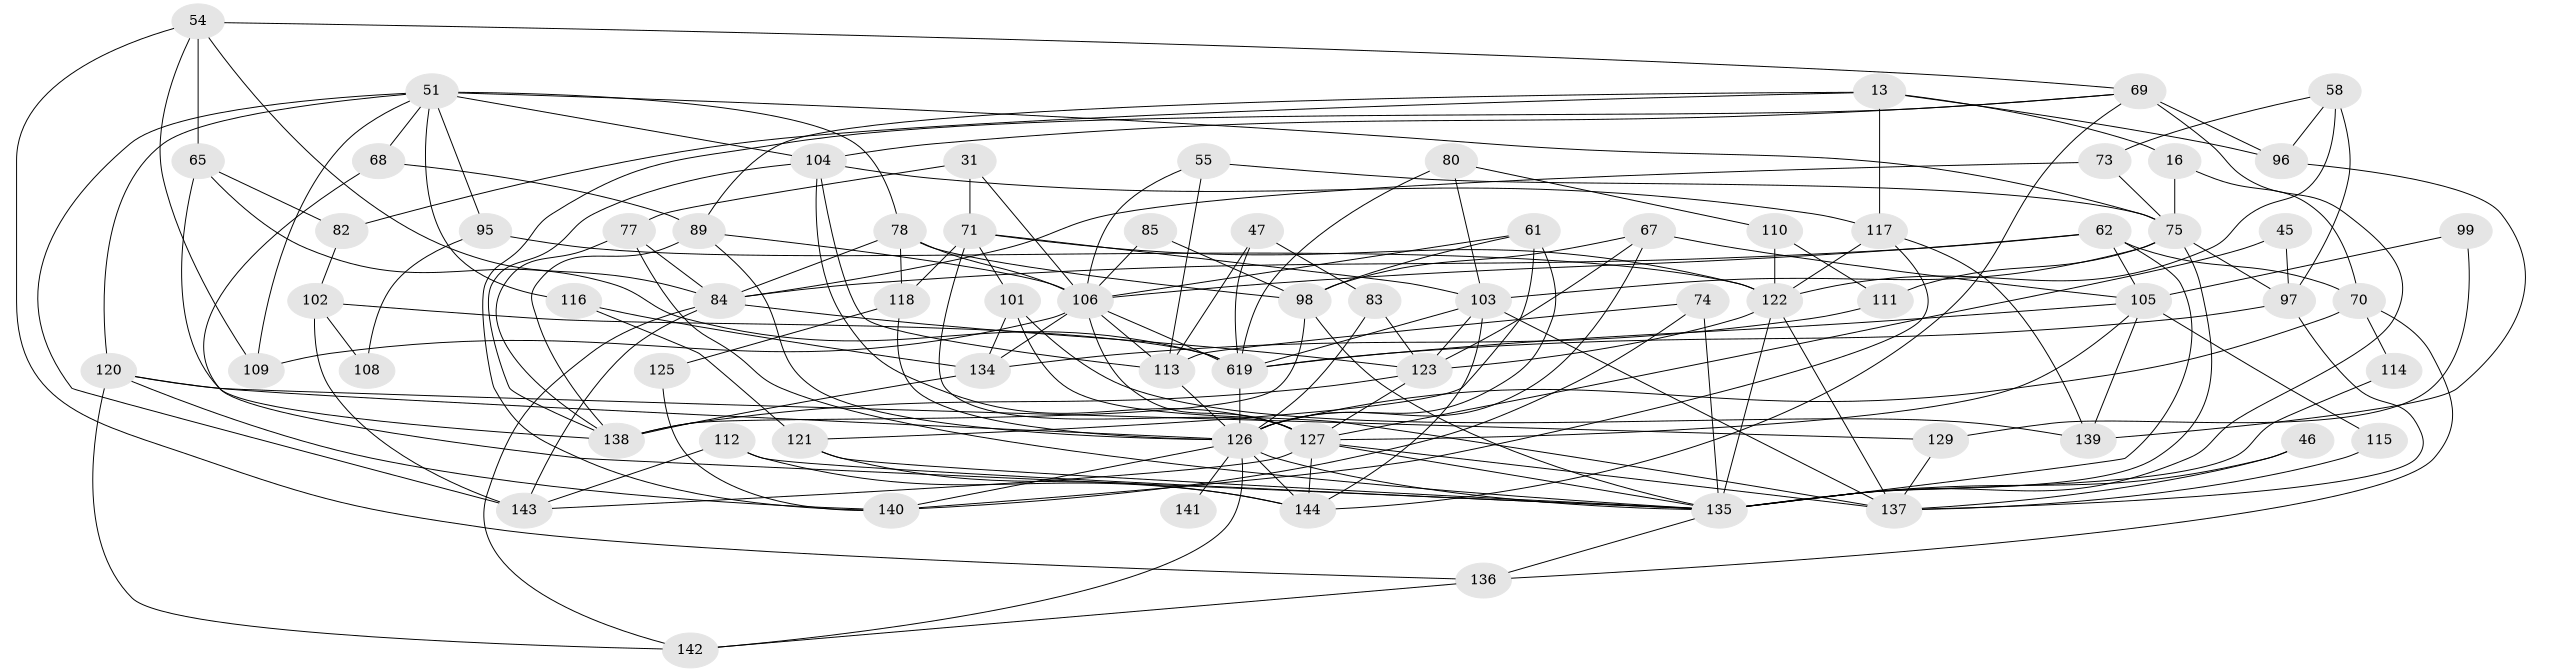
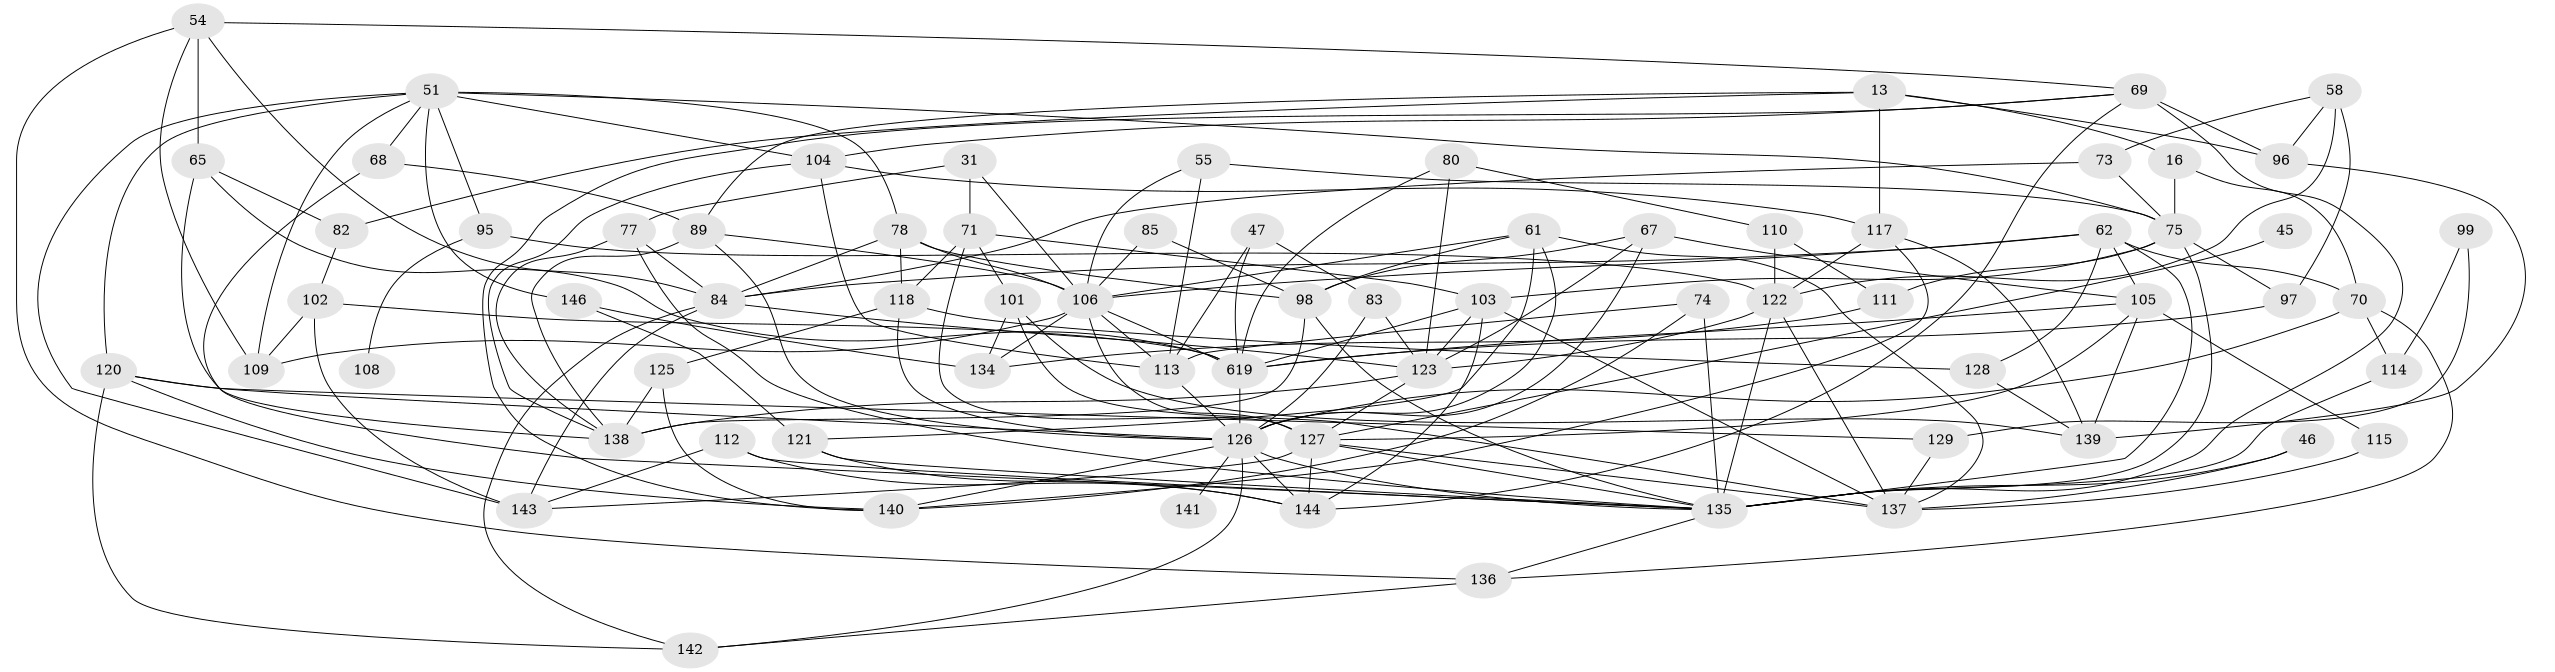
edge "80" -- "103": now "80" -- "123"
edge "71" -- "122": removed
edge "45" -- "97": removed
edge "99" -- "105": now "99" -- "114"
node "116": label "116" -> "146"
edge "102" -- "108": now "102" -- "109"
node "128": added
edge "104" -- "127": removed
edge "134" -- "138": now "125" -- "138"
edge "97" -- "137": now "61" -- "137"
